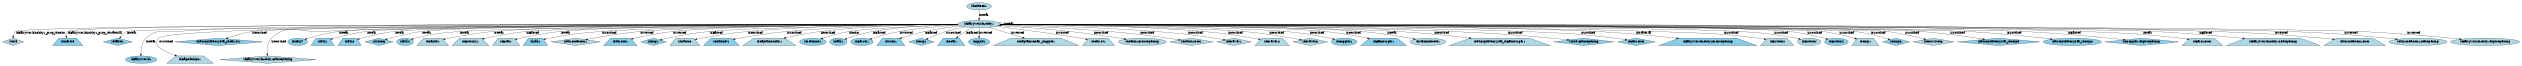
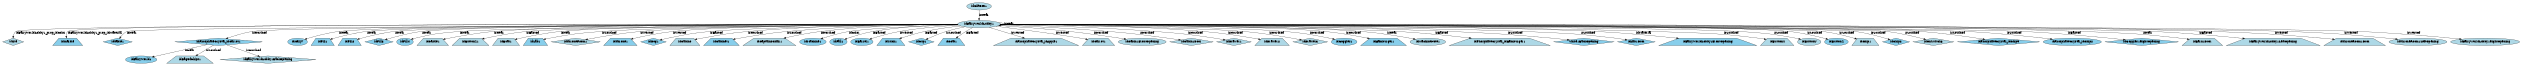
edge "idFairyWorldLobby1" -> "idFairyWorld1": now "idPhosphateCrystal_idCarrot1" -> "idFairyWorld1"
edge "idFairyWorldLobby1" -> "idBagOfChips1": now "idPhosphateCrystal_idCarrot1" -> "idBagOfChips1"
edge "idFairyWorldLobby1" -> "idFairyWorldLobby1BackOpening": now "idPhosphateCrystal_idCarrot1" -> "idFairyWorldLobby1BackOpening"
edge "idFairyWorldLobby1" -> "idPhosphateCrystal_idHamburger1": label "isNorthOf" -> "isEastOf"
node "idStick3": label "idStick3" -> "idPill3"
node "idApple1": removed
node "idCaptainsChair_idApple1": label "idCaptainsChair_idApple1" -> "idPhosphateCrystal_idApple1"
